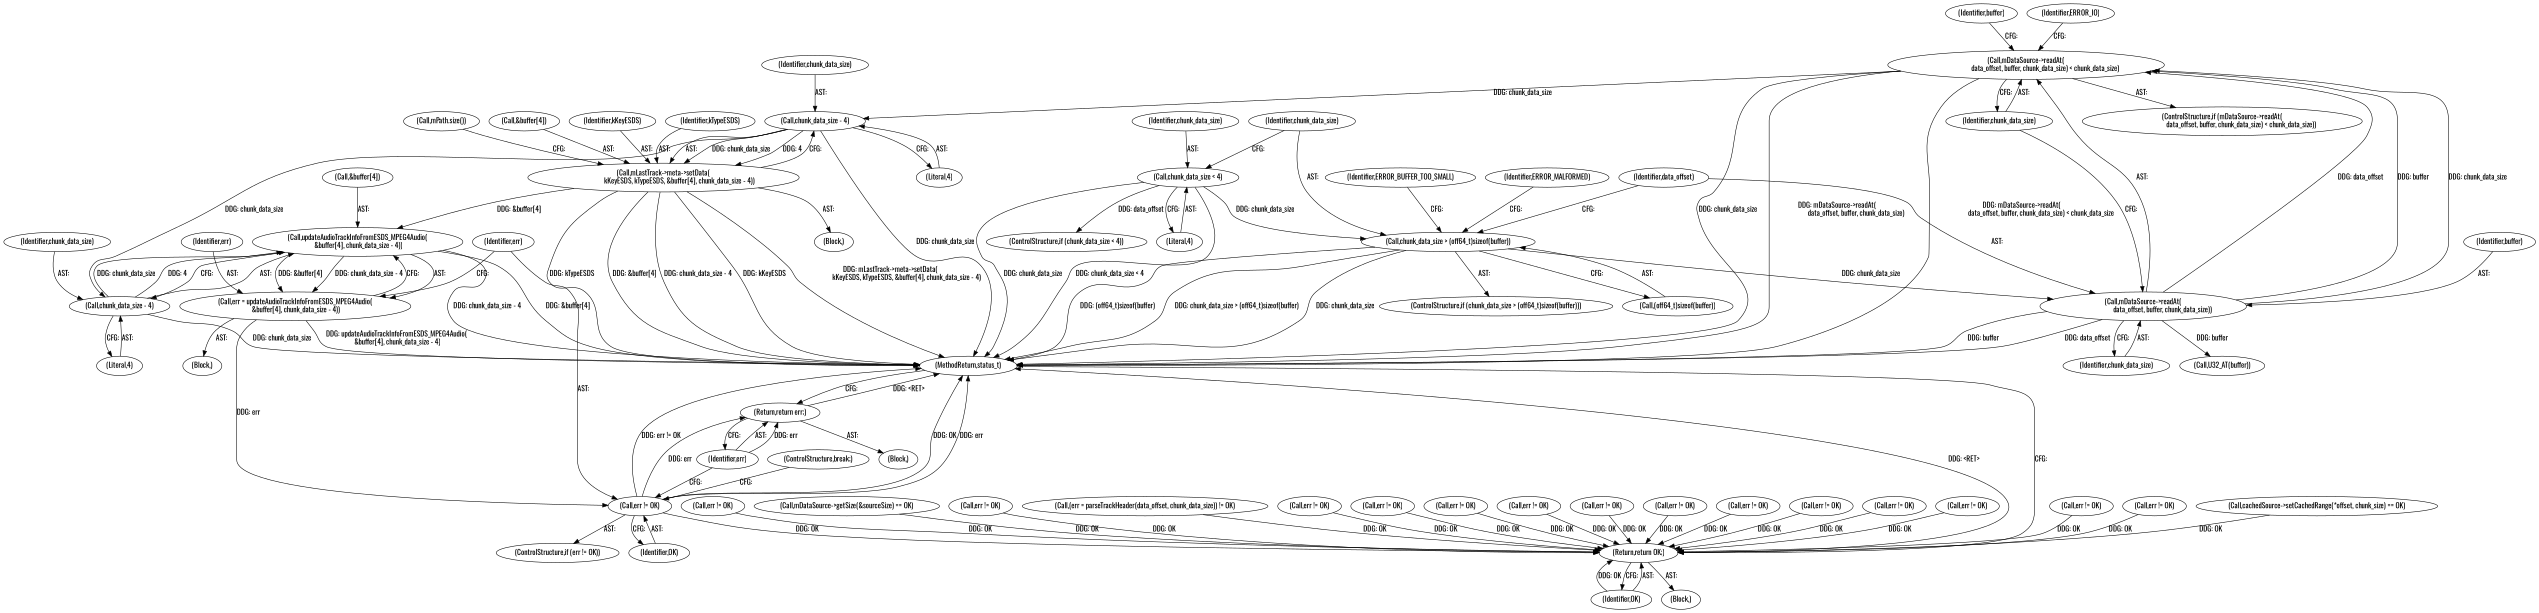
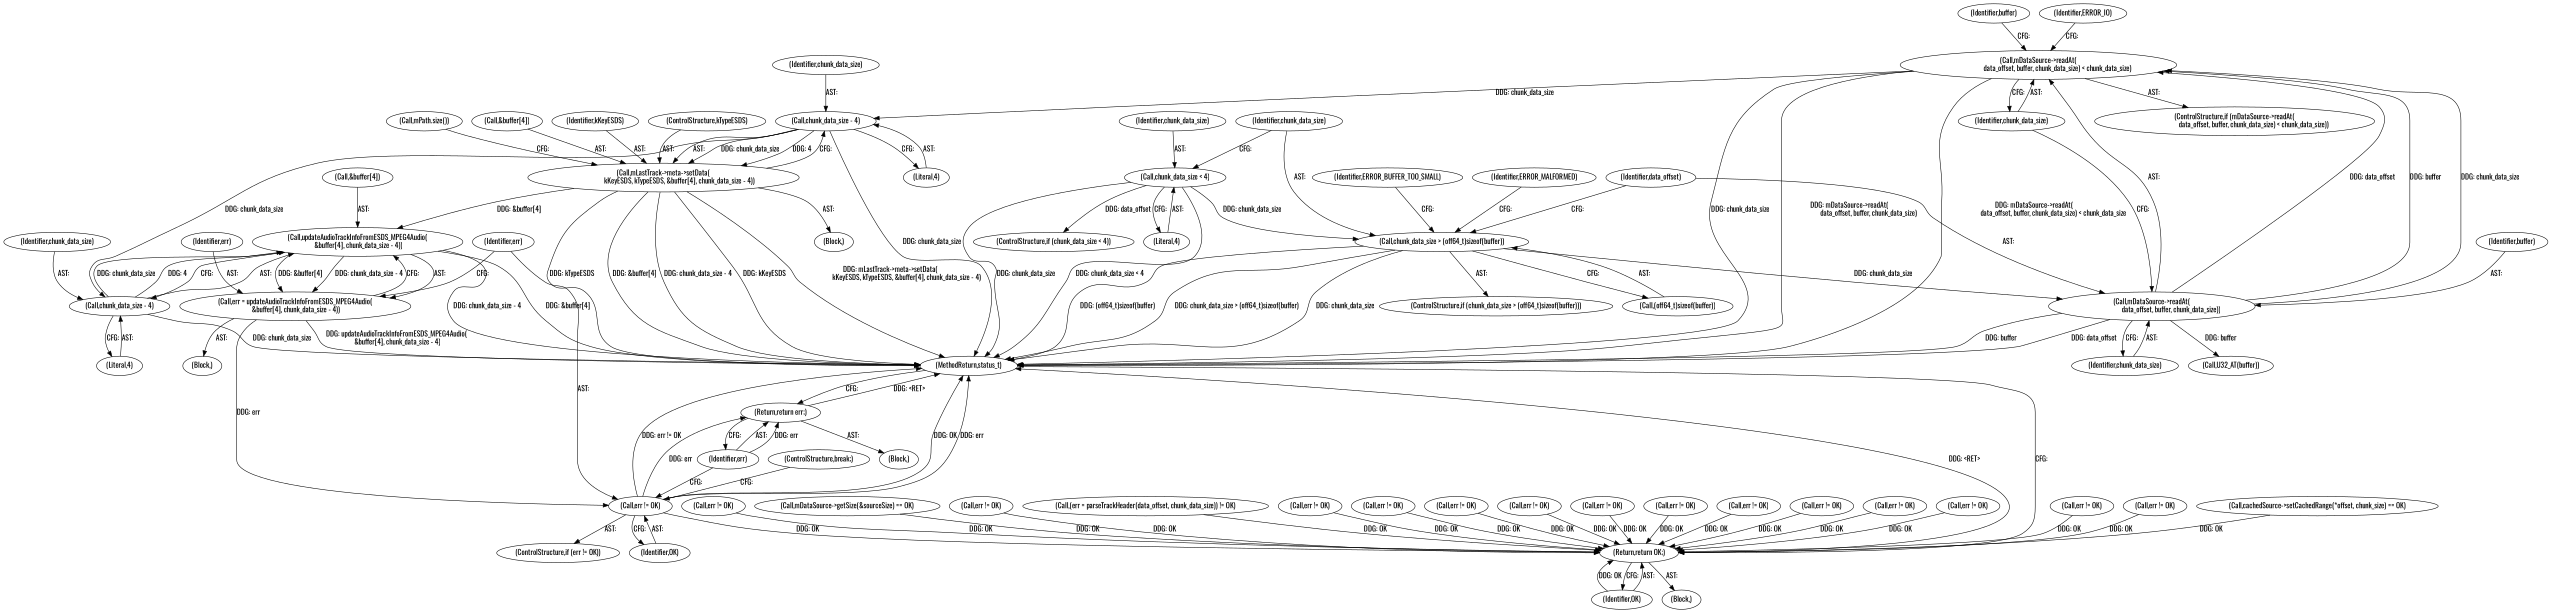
node "(Identifier,kTypeESDS)": label "(Identifier,kTypeESDS)" -> "(ControlStructure,kTypeESDS)"
